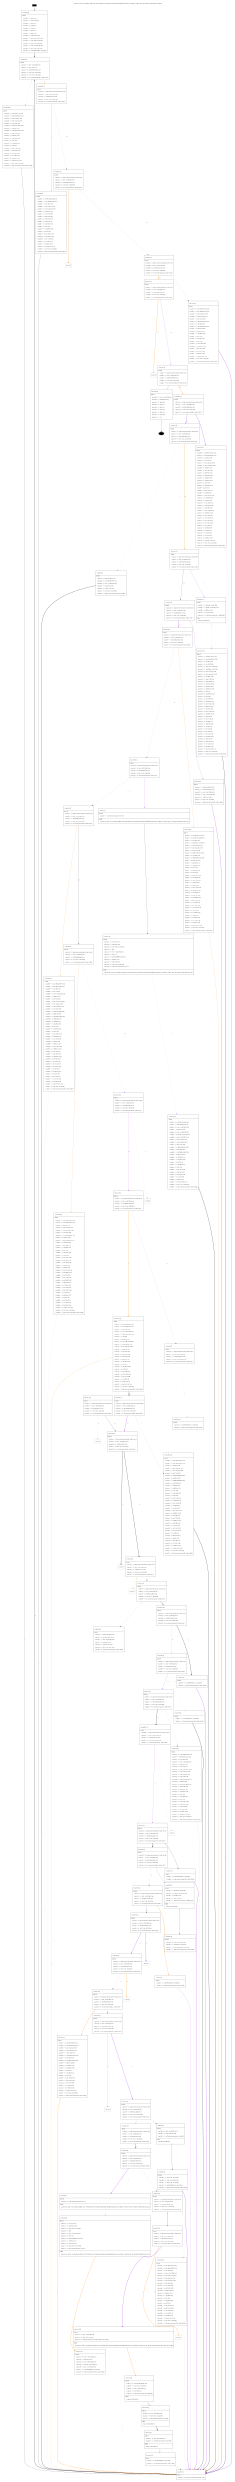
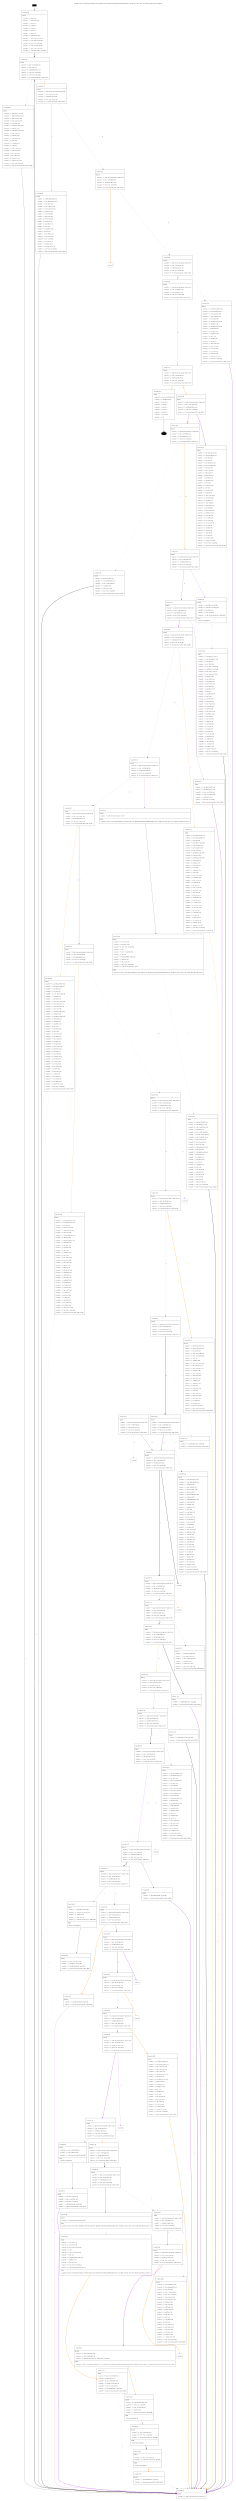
node "0x401845": removed
edge "0x401c19 [103]" -> "0x401613 [25]": now "0x4015fa [25]" -> "0x401613 [25]"
